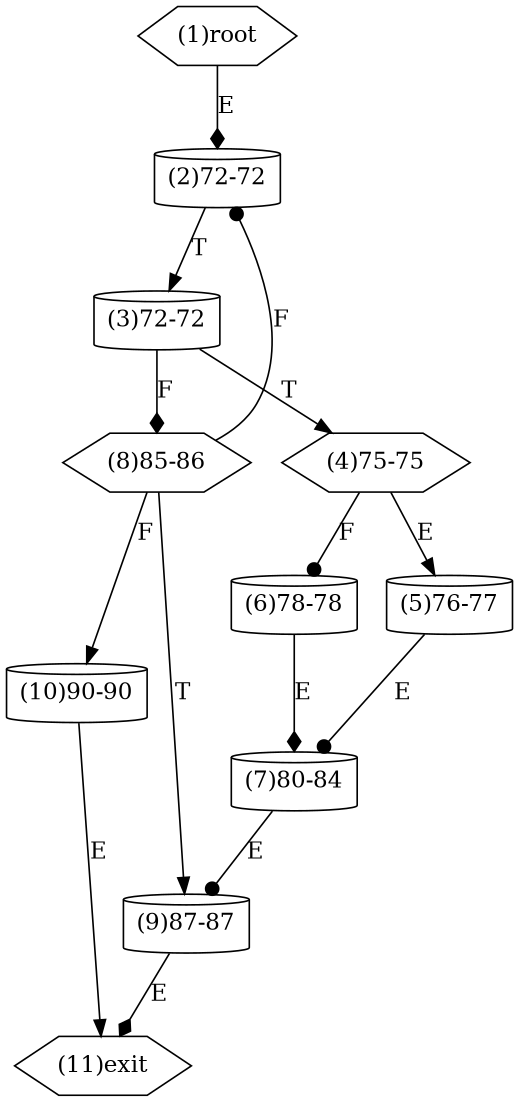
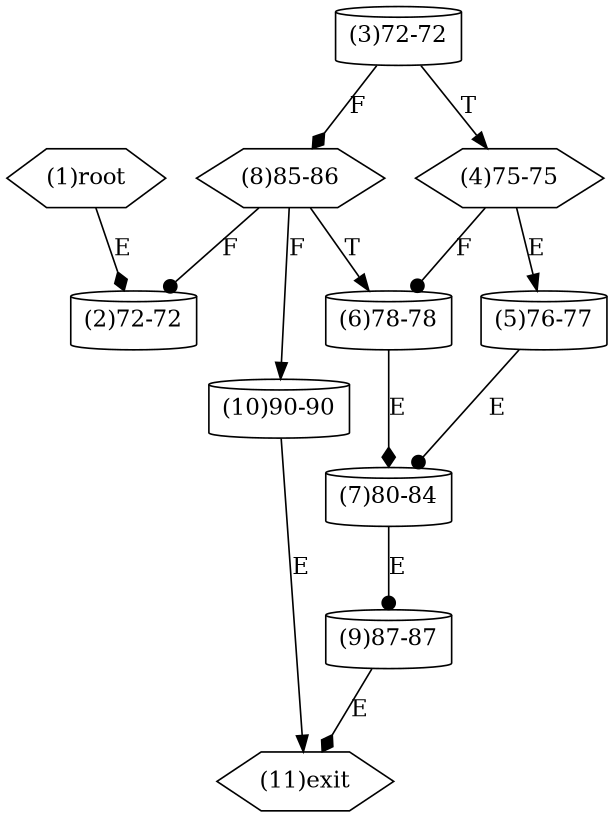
edge "(2)72-72" -> "(3)72-72": removed, label "T"
edge "(8)85-86" -> "(9)87-87": now "(8)85-86" -> "(6)78-78"
